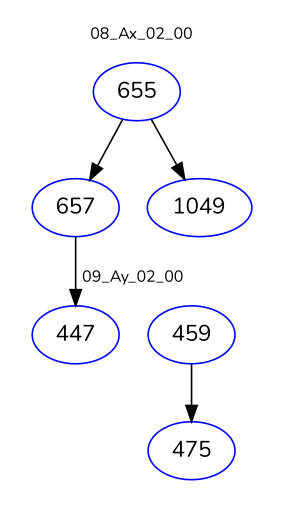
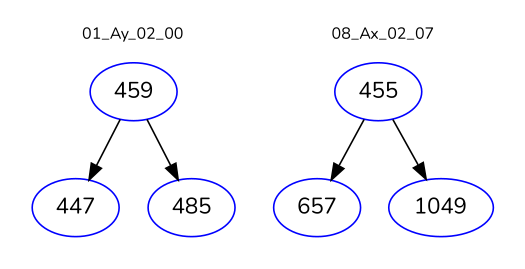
cluster "08_Ax_02_00": label "08_Ax_02_00" -> "08_Ax_02_07"
node "655": label "655" -> "455"
edge "657" -> "447": now "459" -> "447"
cluster "09_Ay_02_00": label "09_Ay_02_00" -> "01_Ay_02_00"
node "475": label "475" -> "485"
